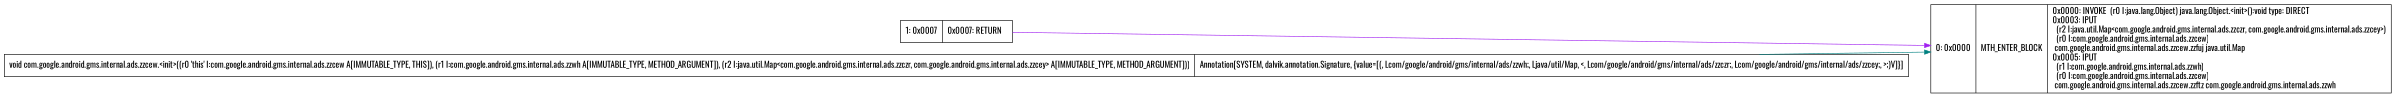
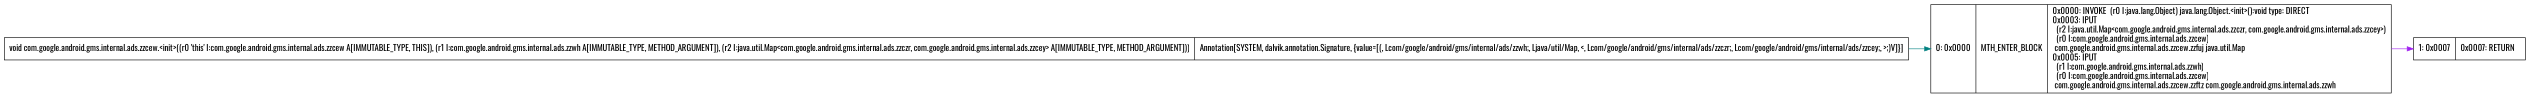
edge "1: 0x0007" -> "0: 0x0000": reversed
